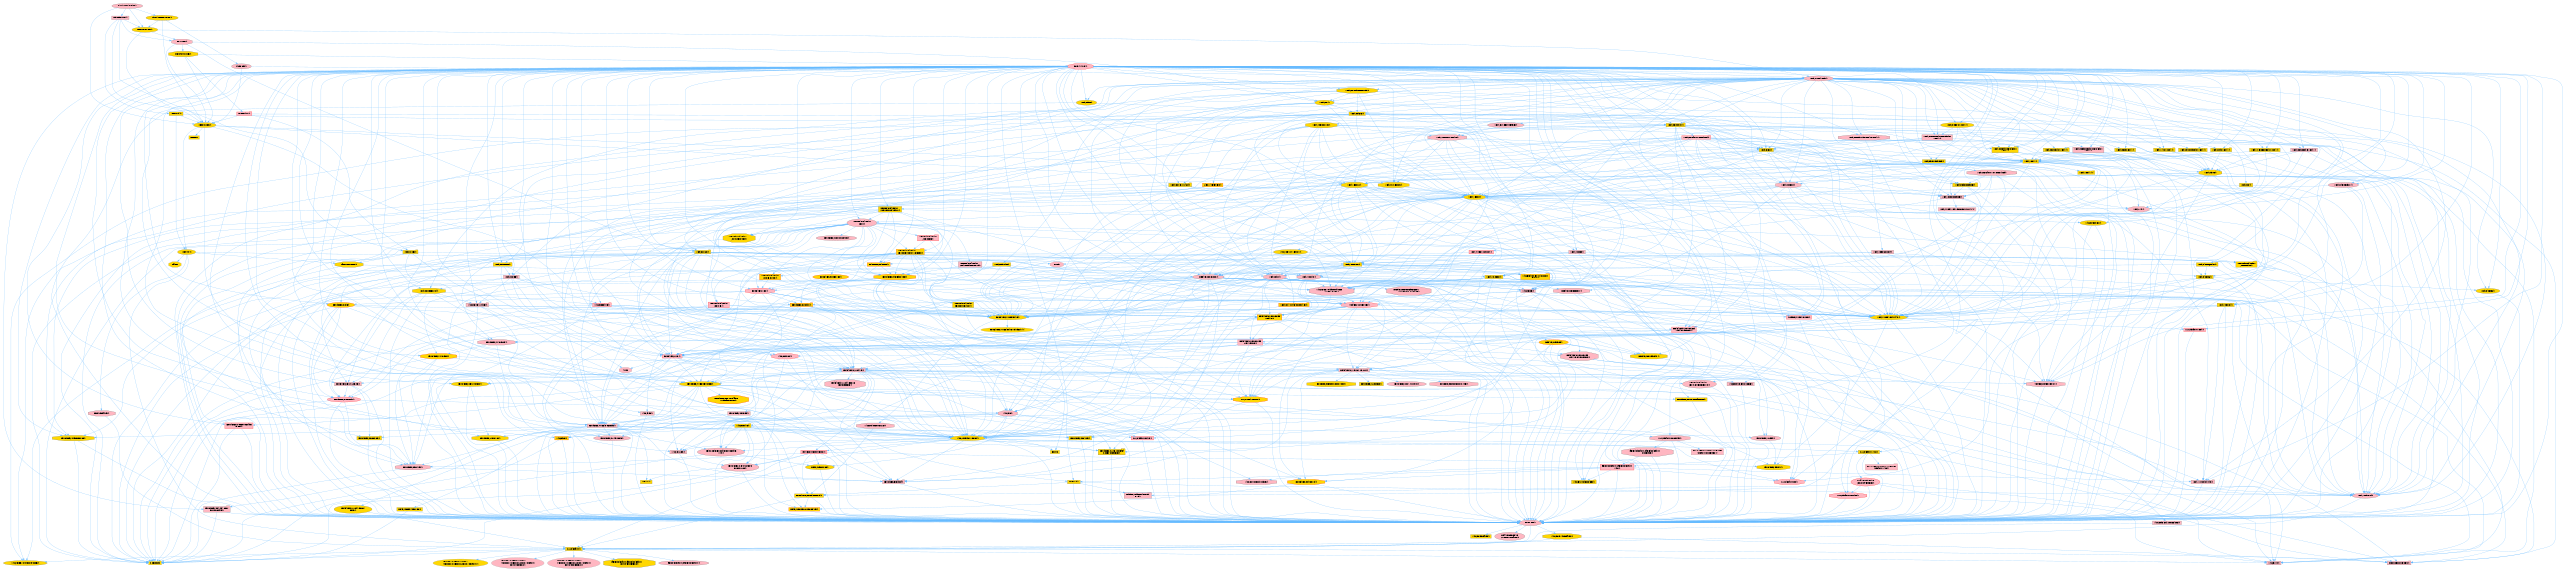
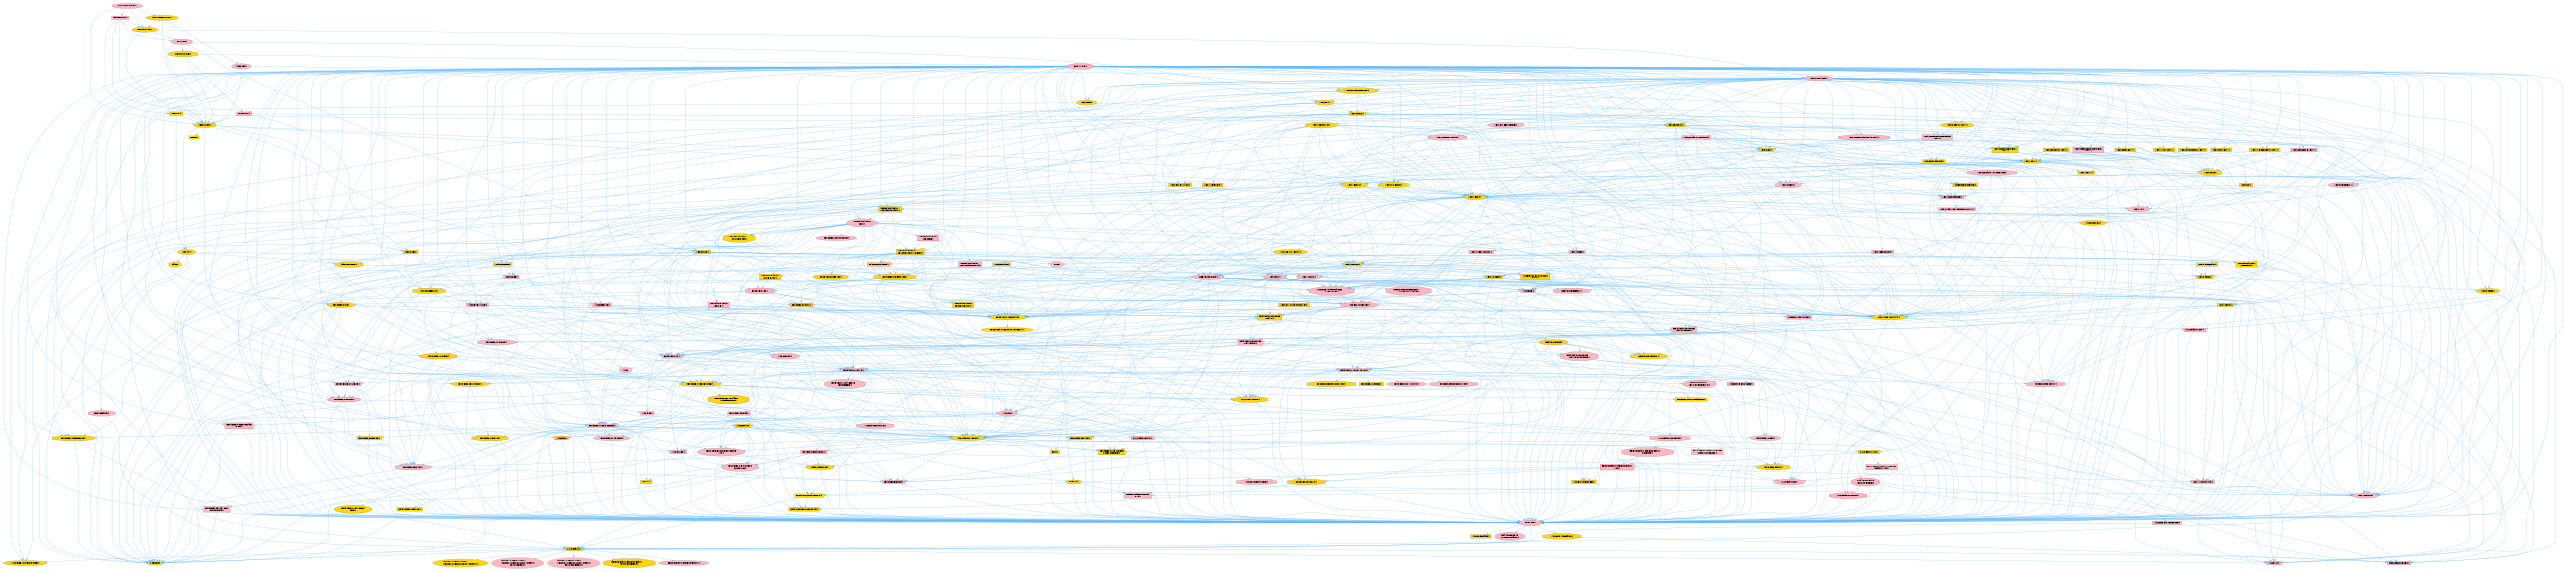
node "Math/ScalarRegister.h": label "Math/ScalarRegister.h" -> "IntRect/ScalarRegister.h"
edge "Algo/MinElement.h" -> "Math/Vector.h": now "CoreMinimal.h" -> "Math/Vector.h"
